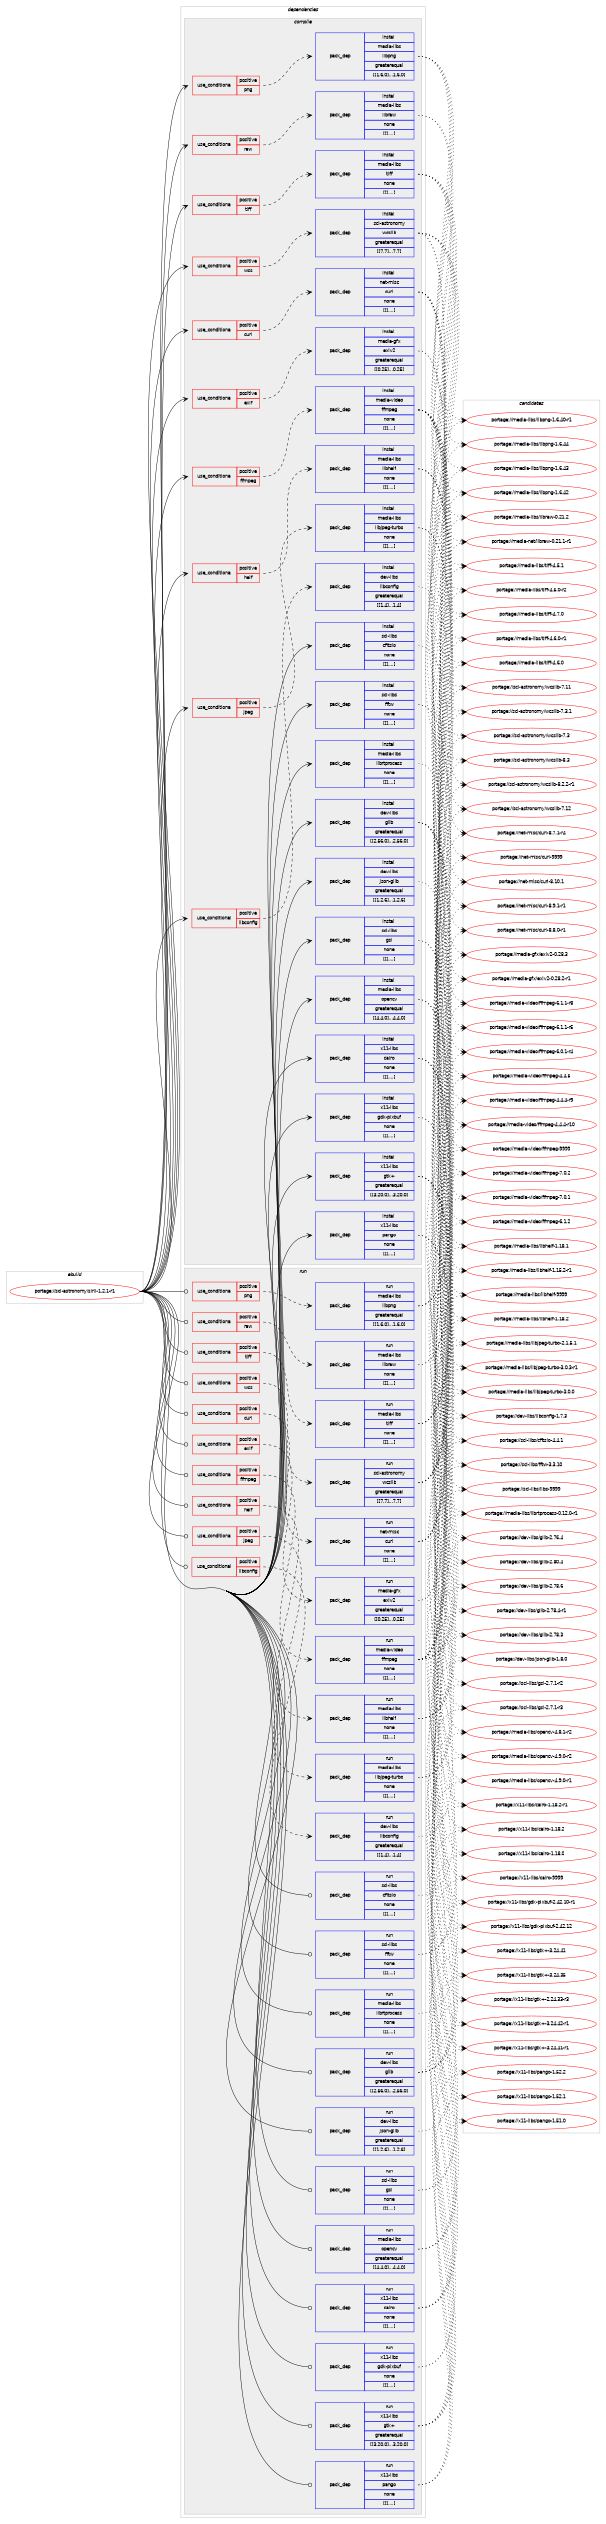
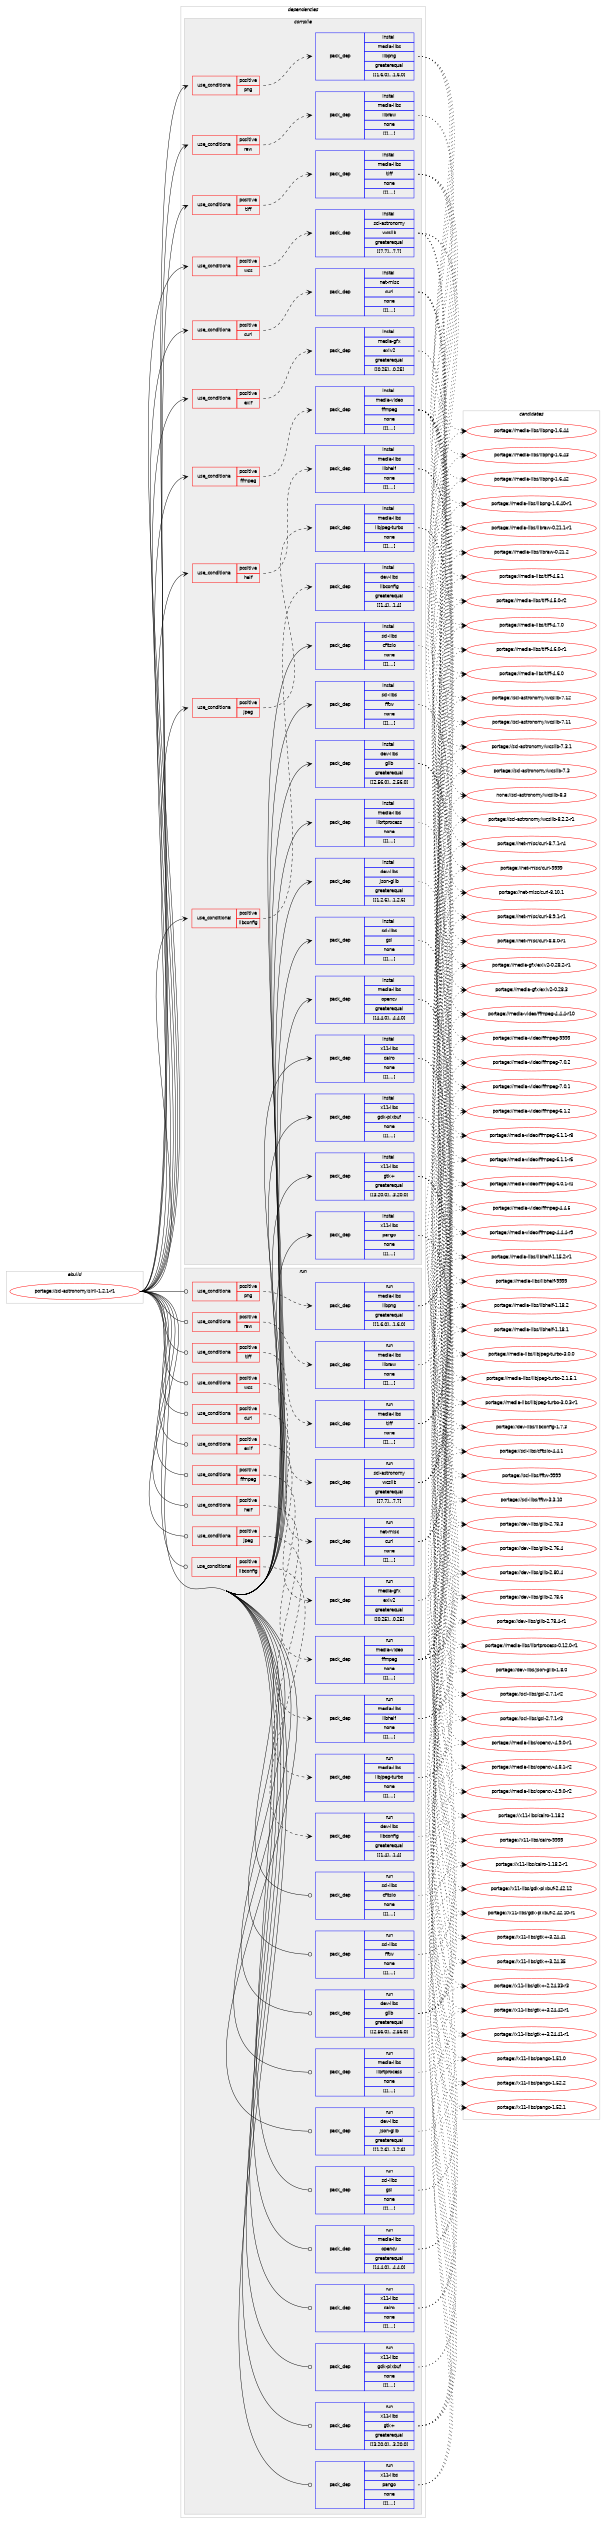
node "portage://media-net/libraw-0.21.1-r1": label "portage://media-net/libraw-0.21.1-r1" -> "portage://media-libs/libraw-0.21.1-r1"
node "portage://sci-astronomy/wcslib-8.3": label "portage://sci-astronomy/wcslib-8.3" -> "none://sci-astronomy/wcslib-8.3"
node "portage://sci-libs/libs-9999": label "portage://sci-libs/libs-9999" -> "portage://sci-libs/fftw-9999"
node "portage://x11-libs/cairo-1.18.0": removed
